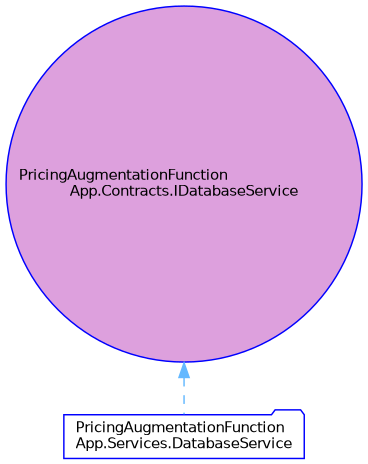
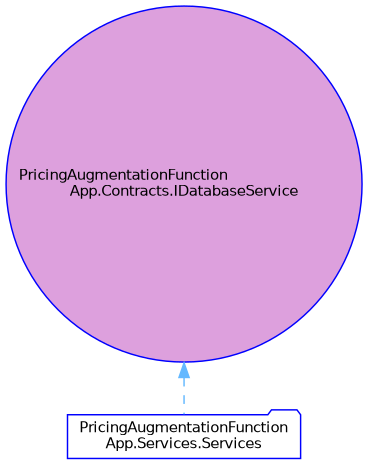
node "PricingAugmentationFunction App.Services.DatabaseService": label "PricingAugmentationFunction App.Services.DatabaseService" -> "PricingAugmentationFunction App.Services.Services"
